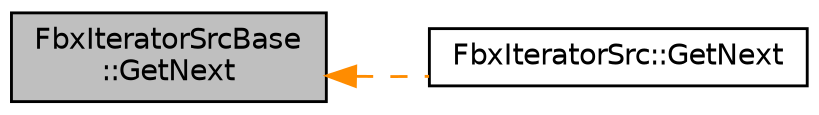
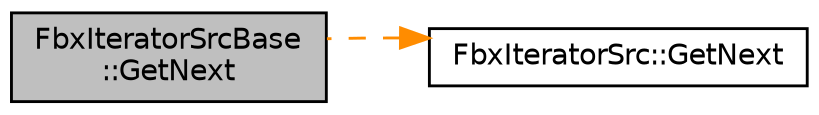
edge "FbxIteratorSrc::GetNext" -> "FbxIteratorSrcBase ::GetNext": reversed
